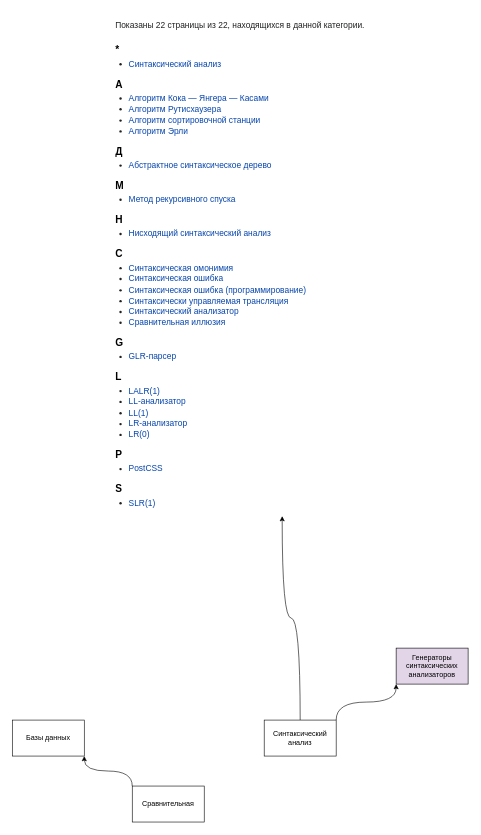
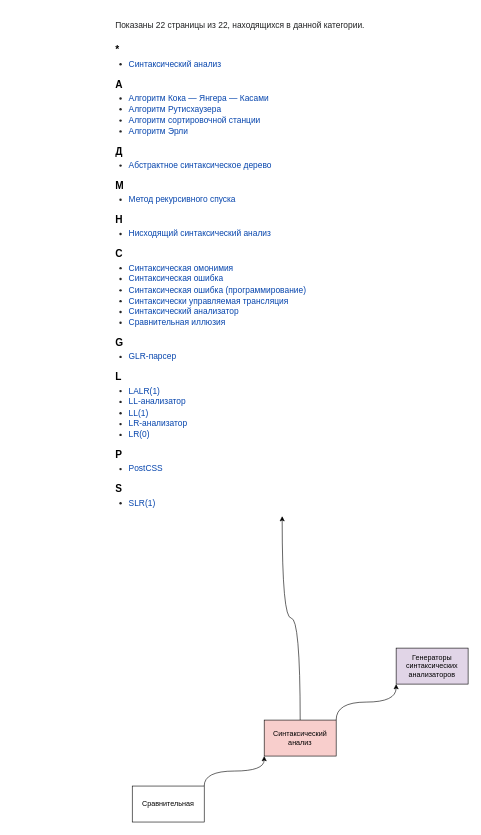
node "Базы данных": removed
node "Синтаксический анализ": fillcolor #ffffff -> #f8cecc
edge "Сравнительная" -> "Базы данных": removed
edge "Сравнительная" -> "Синтаксический анализ": added
